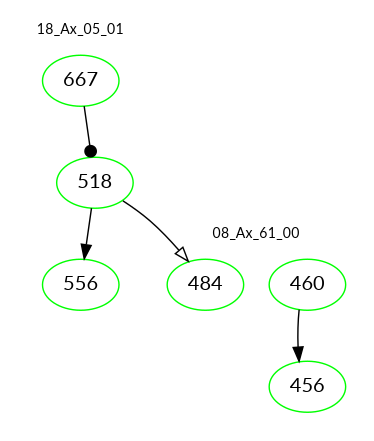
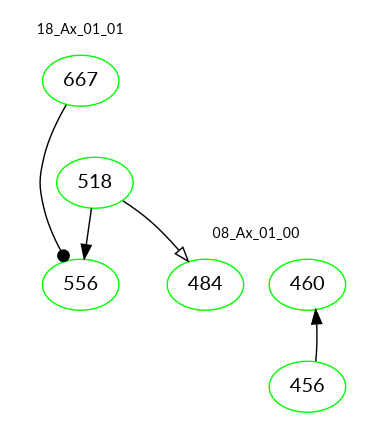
cluster "18_Ax_05_01": label "18_Ax_05_01" -> "18_Ax_01_01"
edge "667" -> "518": now "667" -> "556"
cluster "08_Ax_61_00": label "08_Ax_61_00" -> "08_Ax_01_00"
edge "460" -> "456": reversed
